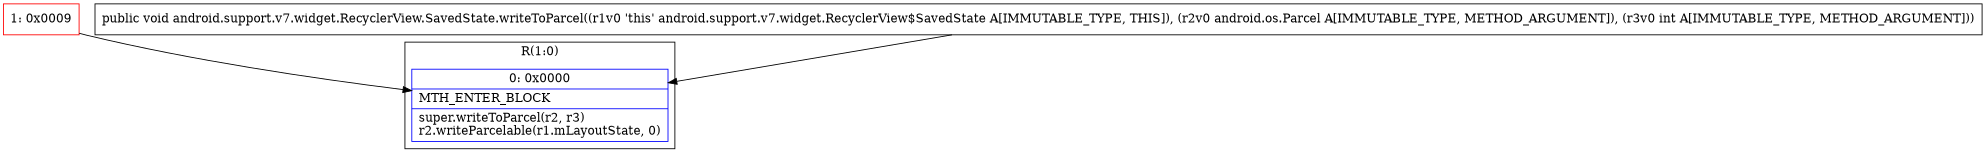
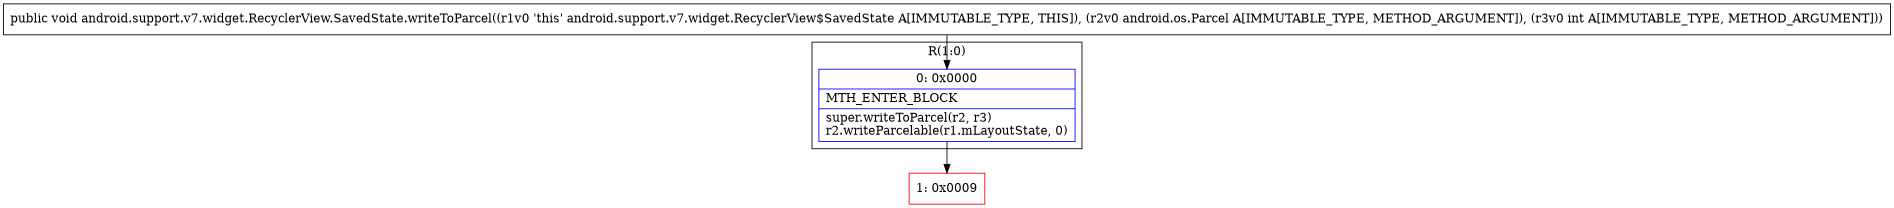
edge "1: 0x0009" -> "0: 0x0000": reversed
